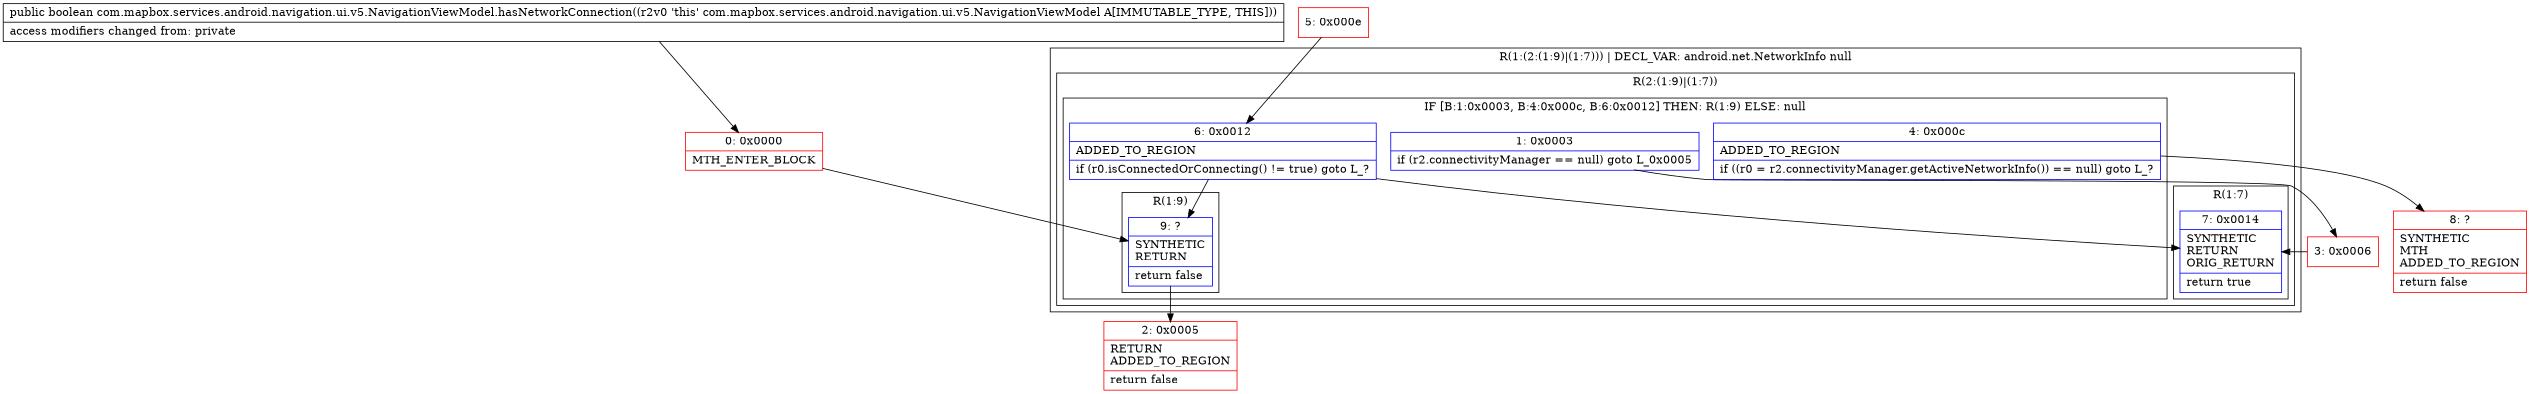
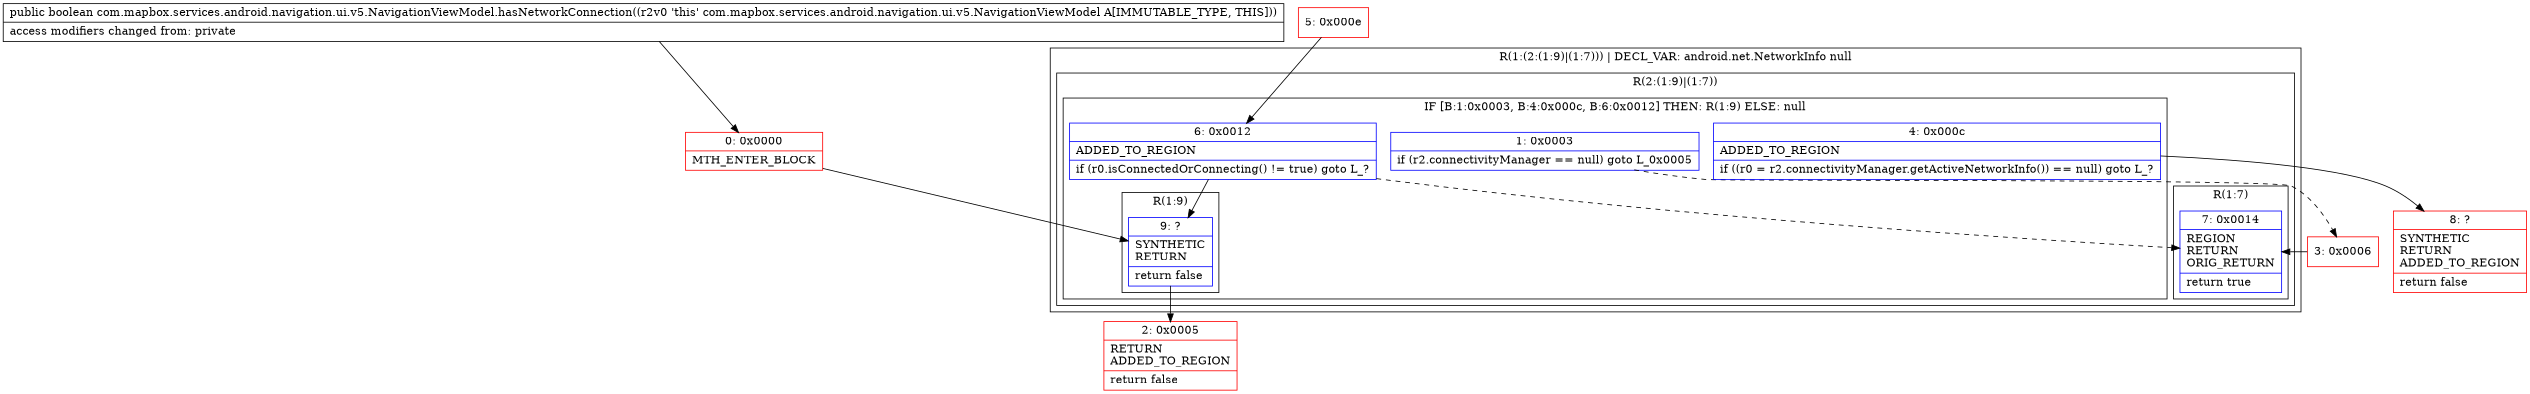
edge "1: 0x0003" -> "3: 0x0006": style solid -> dashed
edge "6: 0x0012" -> "7: 0x0014": style solid -> dashed
node "7: 0x0014": text "SYNTHETIC" -> "REGION"
node "8: ?": text "MTH" -> "RETURN"
